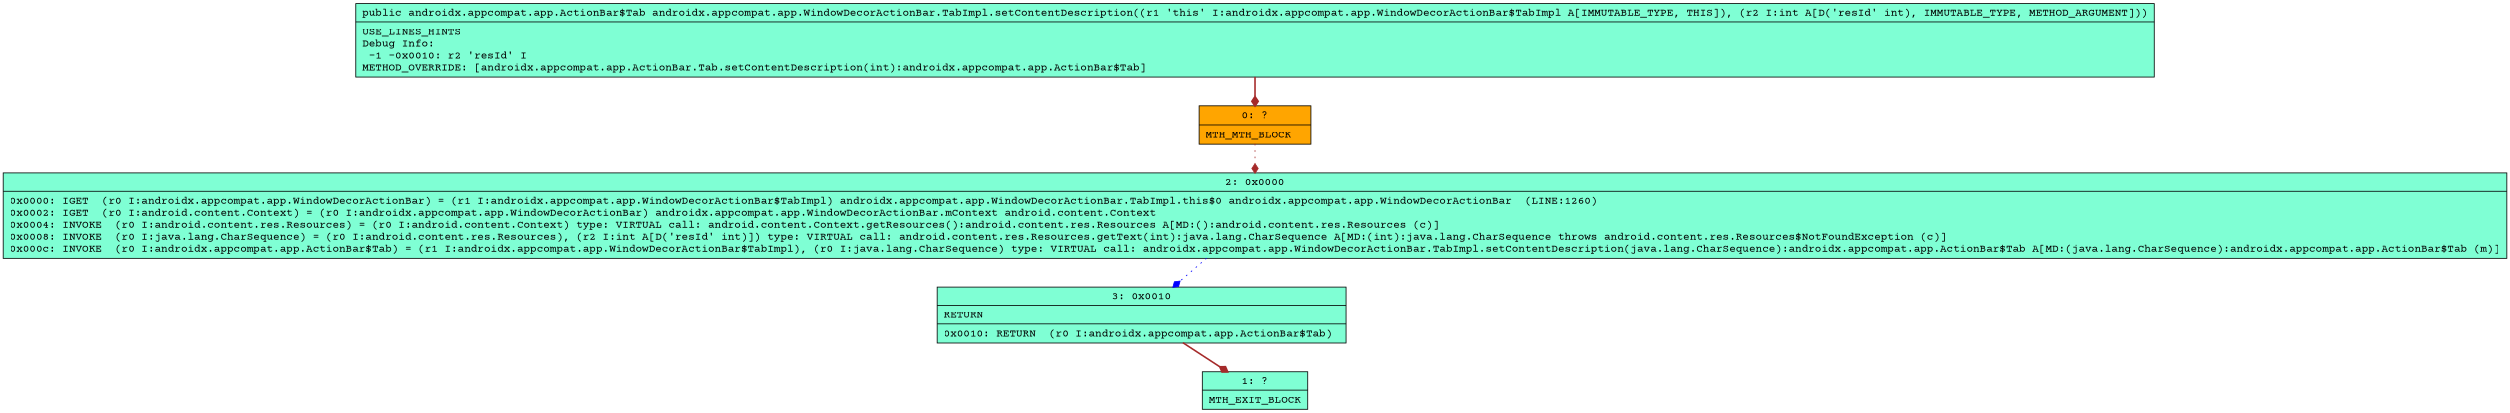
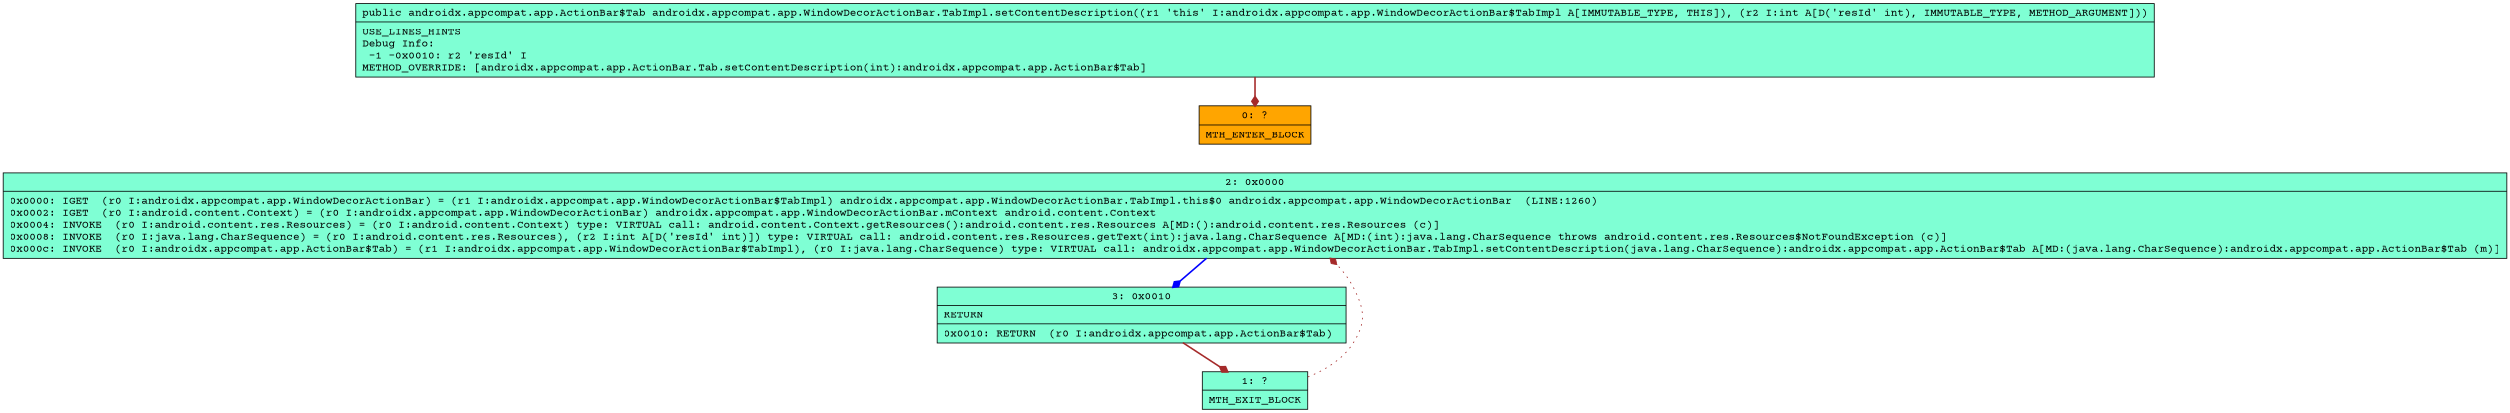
node "0: ?": text "MTH_MTH_BLOCK" -> "MTH_ENTER_BLOCK"
edge "0: ?" -> "2: 0x0000": now "1: ?" -> "2: 0x0000"
edge "2: 0x0000" -> "3: 0x0010": style dotted -> bold
